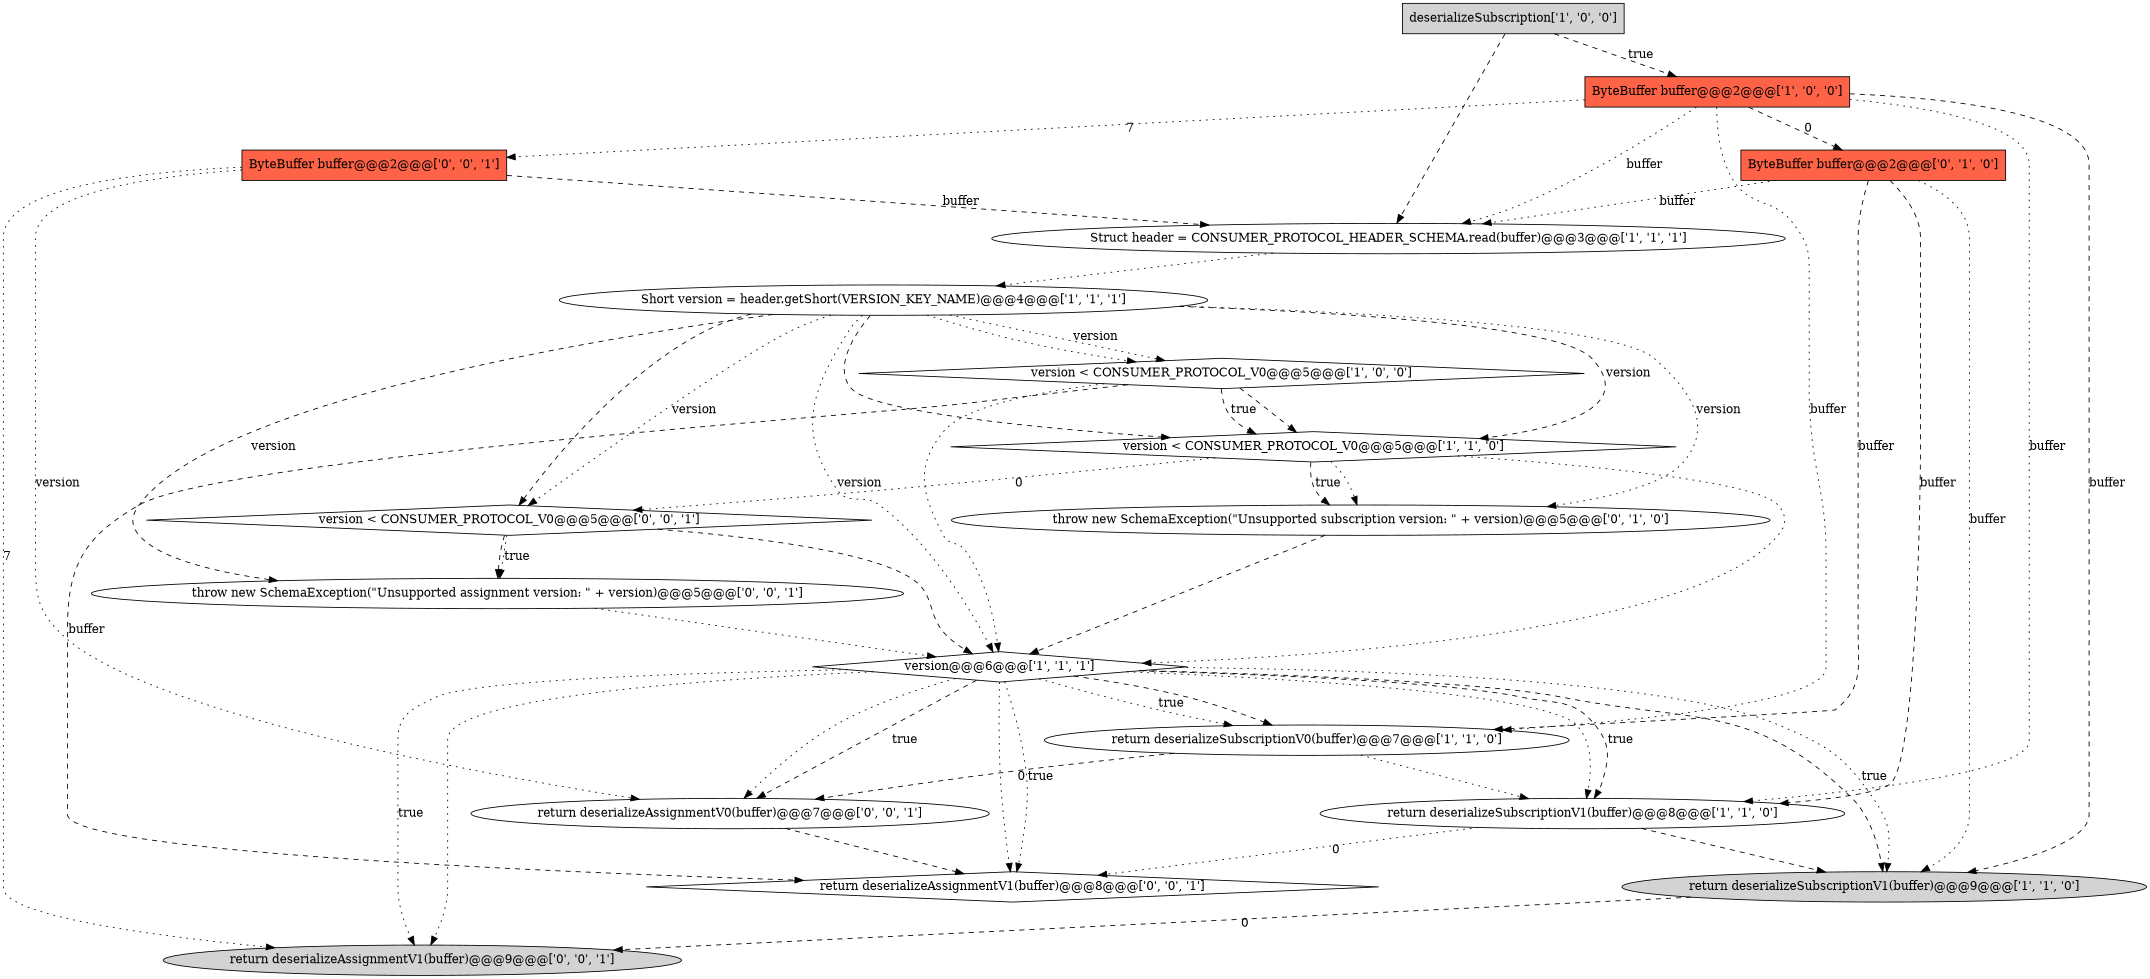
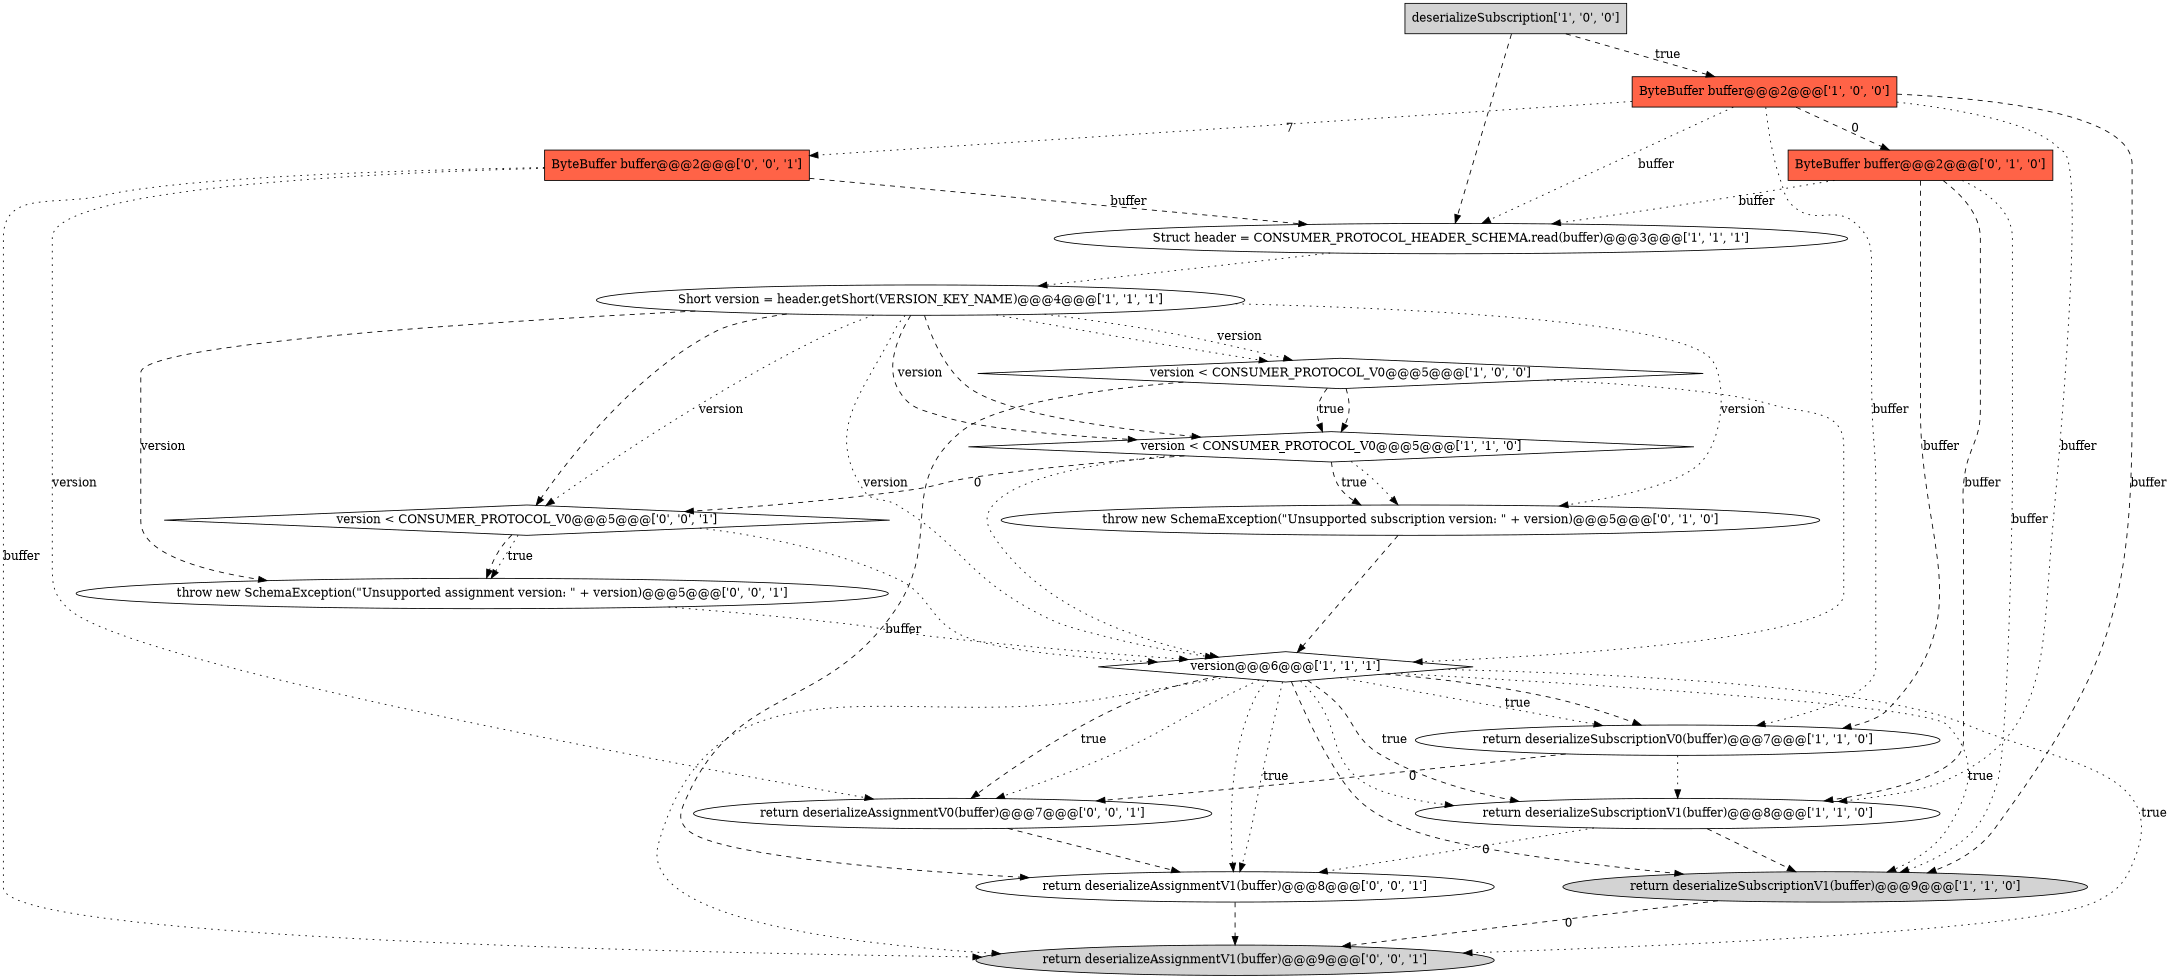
edge "version < CONSUMER_PROTOCOL_V0@@@5@@@['1', '1', '0']" -> "version < CONSUMER_PROTOCOL_V0@@@5@@@['0', '0', '1']": style dotted -> dashed
edge "version < CONSUMER_PROTOCOL_V0@@@5@@@['0', '0', '1']" -> "version@@@6@@@['1', '1', '1']": style dashed -> dotted
edge "ByteBuffer buffer@@@2@@@['0', '0', '1']" -> "return deserializeAssignmentV1(buffer)@@@9@@@['0', '0', '1']": label "7" -> "buffer"
node "return deserializeAssignmentV1(buffer)@@@8@@@['0', '0', '1']": shape diamond -> ellipse
edge "return deserializeAssignmentV1(buffer)@@@8@@@['0', '0', '1']" -> "return deserializeAssignmentV1(buffer)@@@9@@@['0', '0', '1']": added
